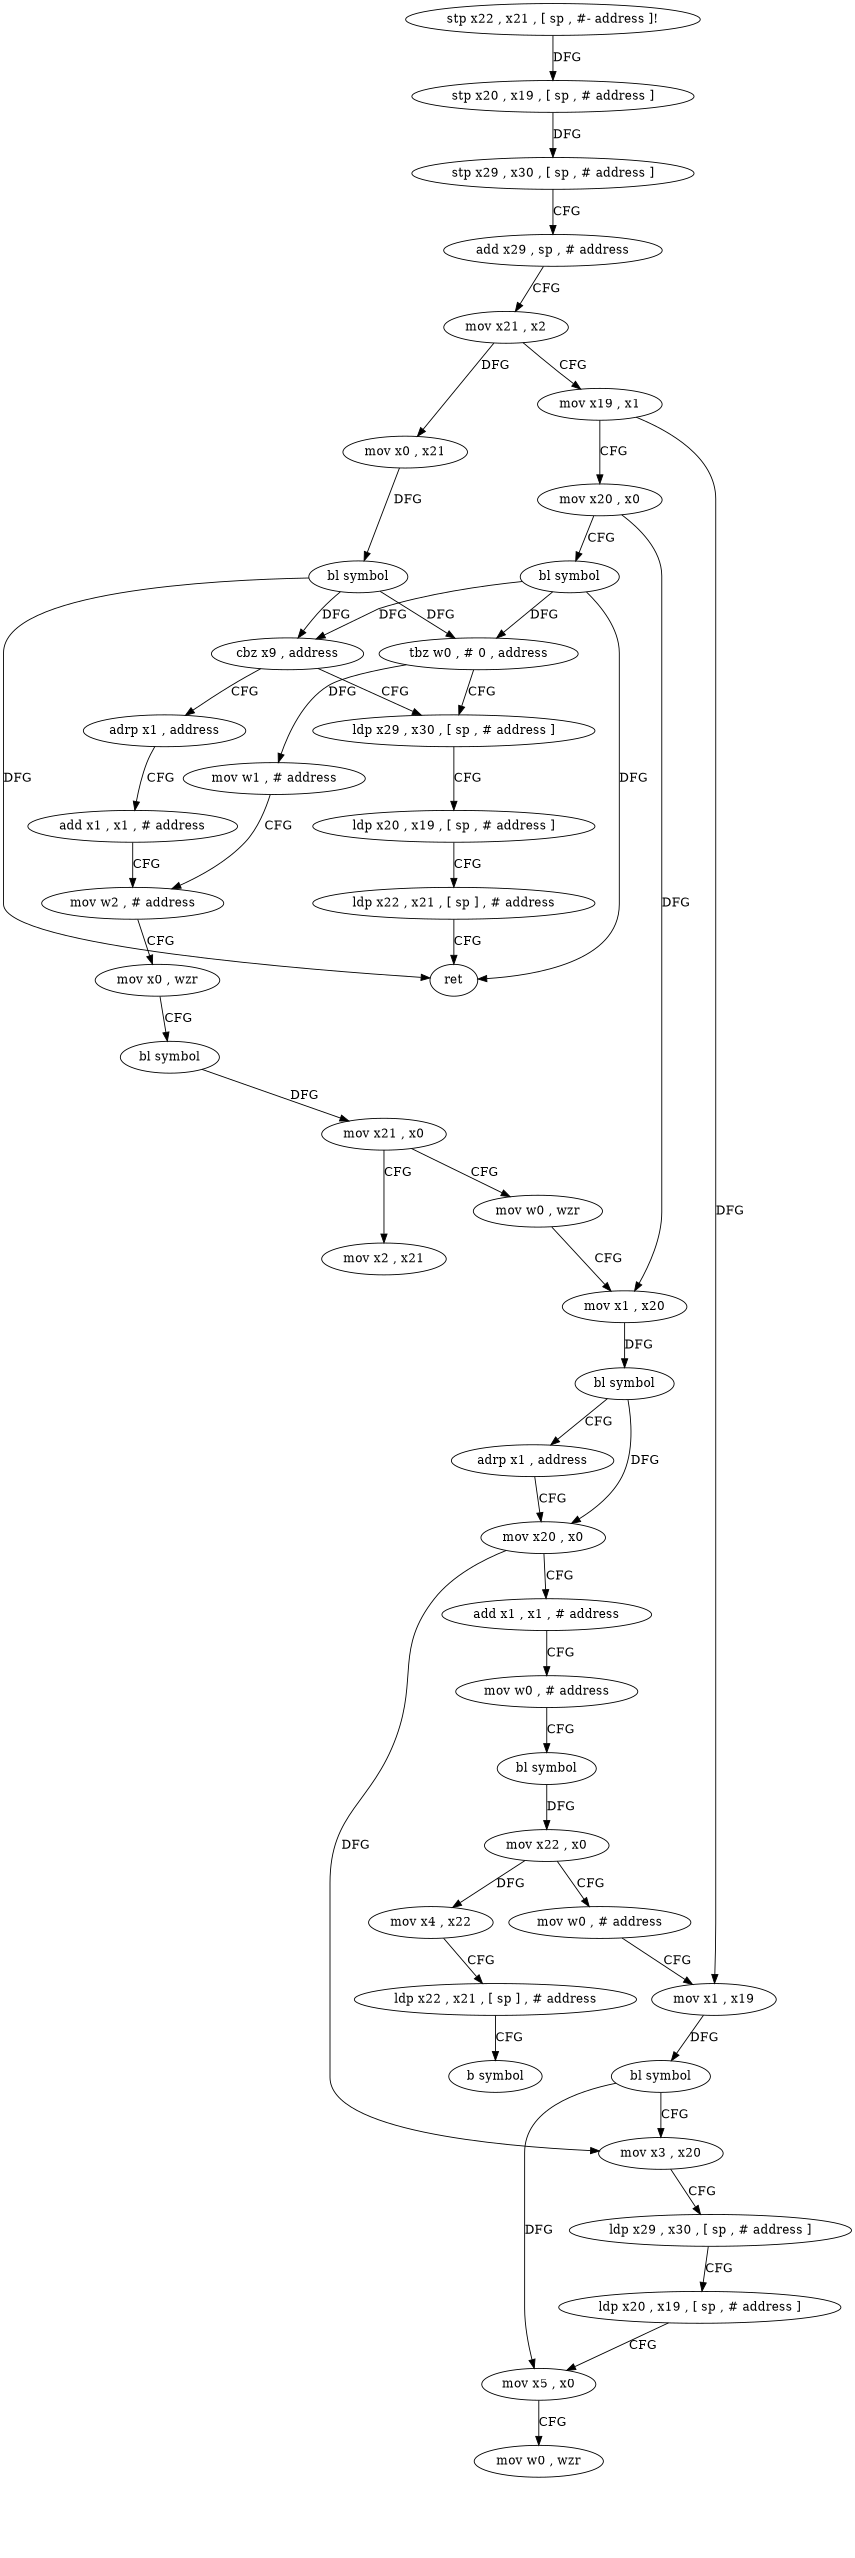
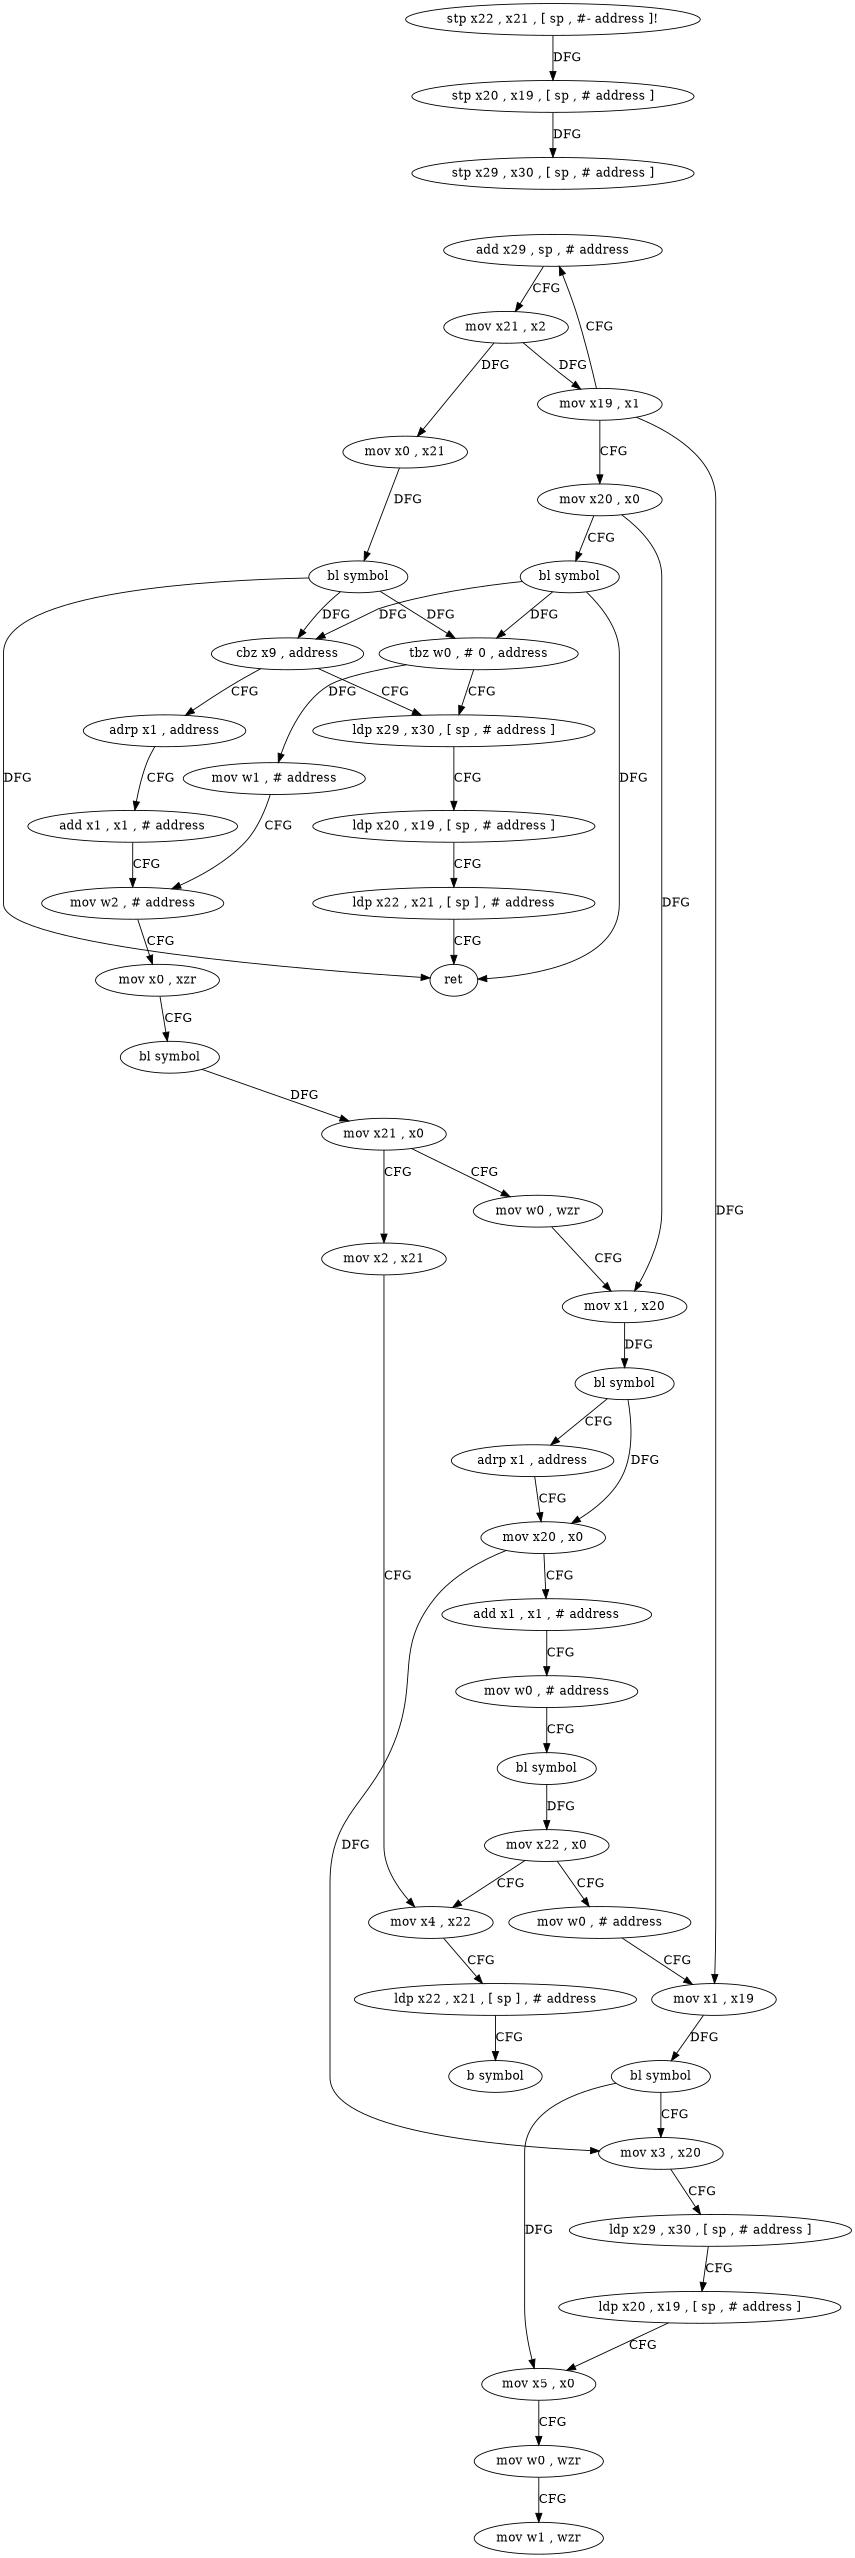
edge "stp x29 , x30 , [ sp , # address ]" -> "add x29 , sp , # address": now "mov x19 , x1" -> "add x29 , sp , # address"
edge "mov x21 , x2" -> "mov x19 , x1": label "CFG" -> "DFG"
node "mov x0 , wzr": label "mov x0 , wzr" -> "mov x0 , xzr"
edge "mov x2 , x21" -> "mov x4 , x22": added, label "CFG"
edge "mov x22 , x0" -> "mov x4 , x22": label "DFG" -> "CFG"
node "mov w1 , wzr": added
